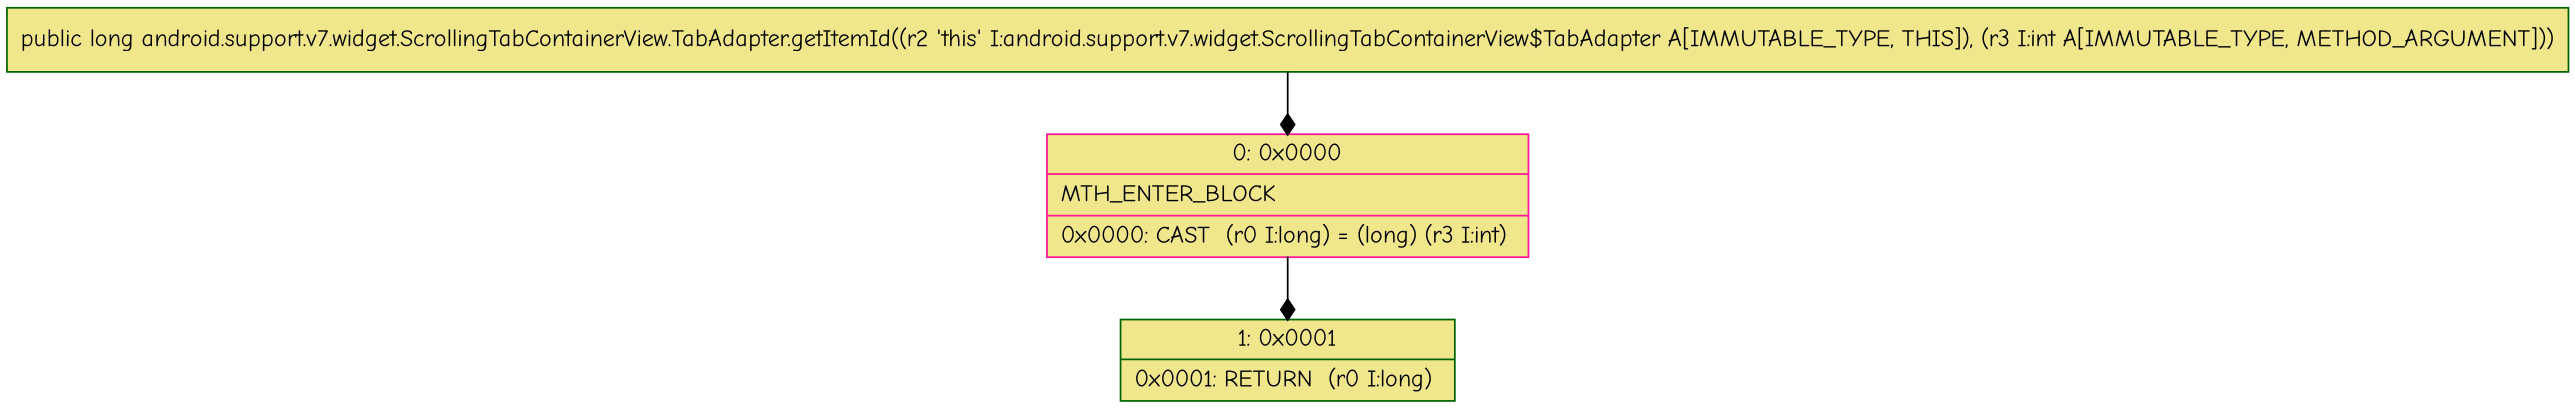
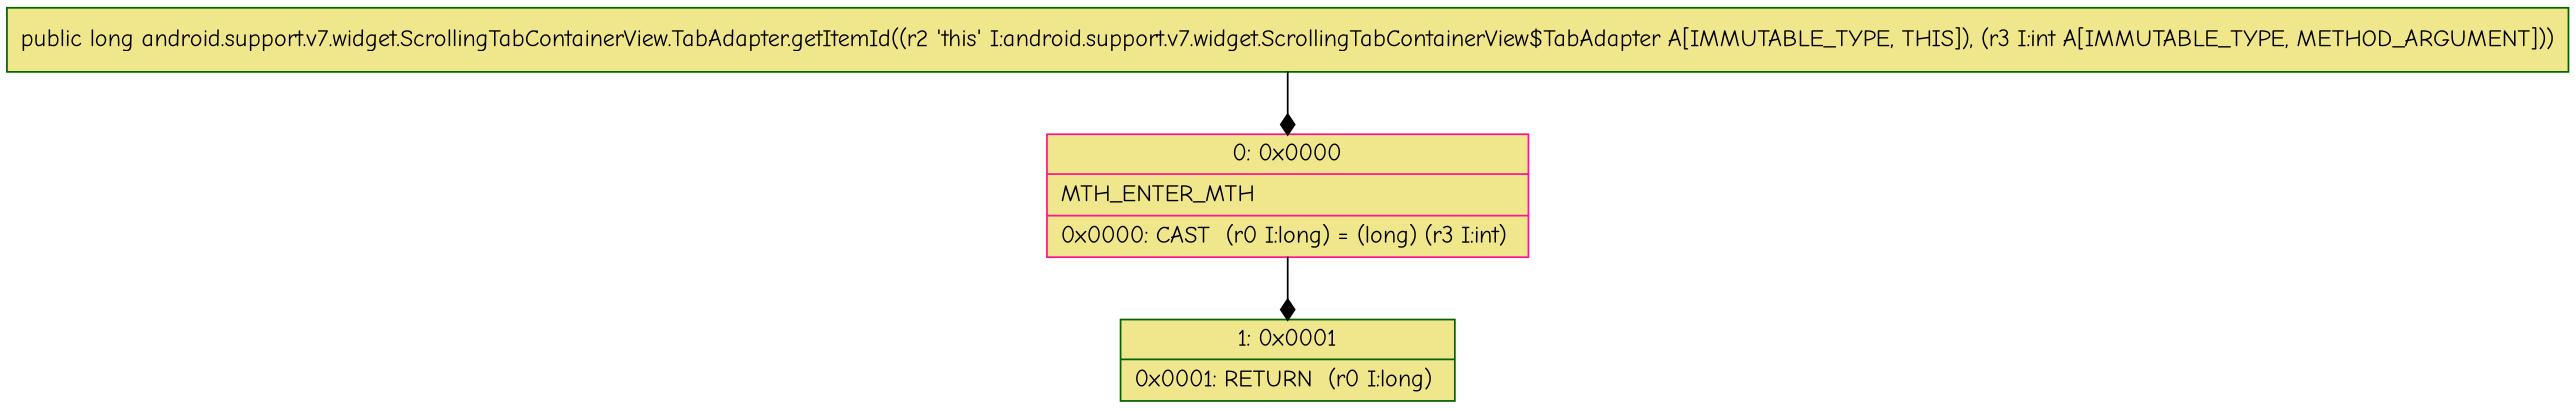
node "0: 0x0000": text "MTH_ENTER_BLOCK" -> "MTH_ENTER_MTH"
